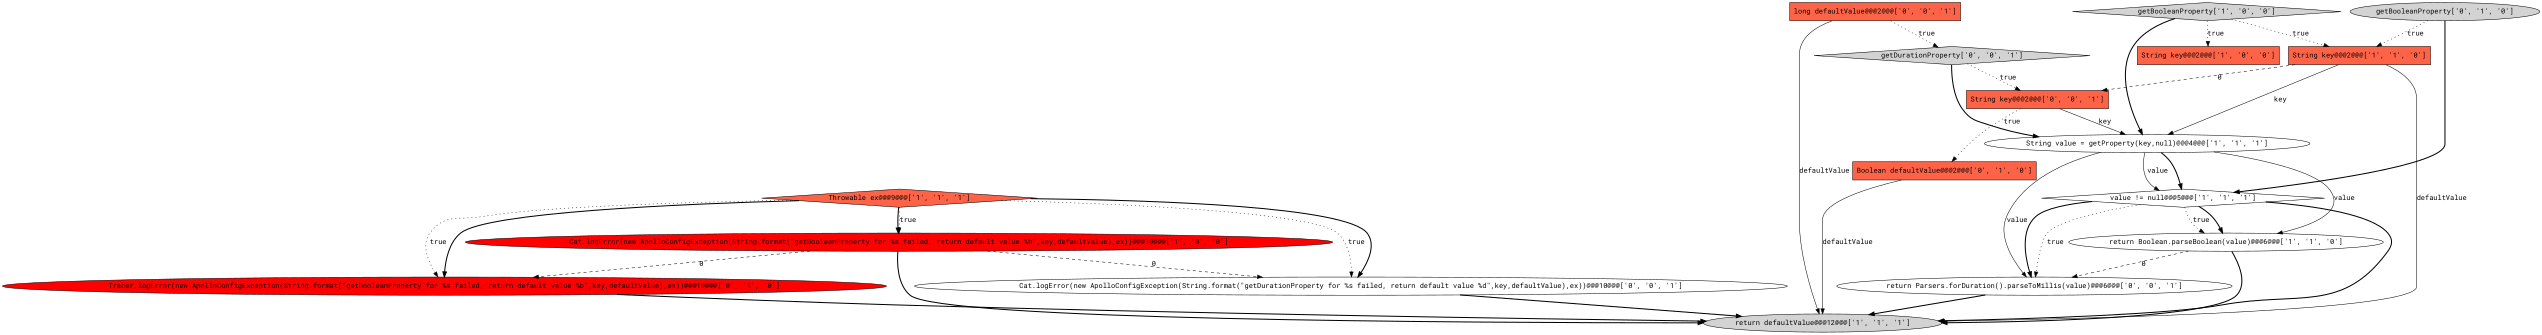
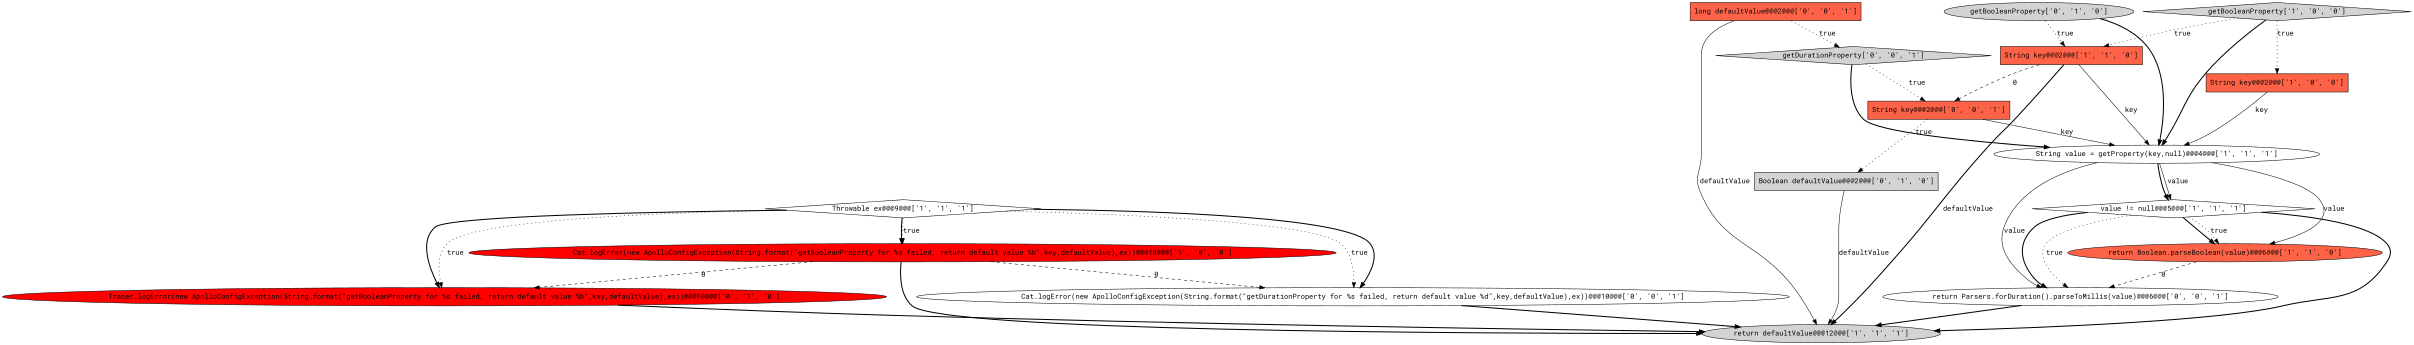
edge "String key@@@2@@@['1', '0', '0']" -> "String value = getProperty(key,null)@@@4@@@['1', '1', '1']": added, label "key"
edge "getBooleanProperty['0', '1', '0']" -> "value != null@@@5@@@['1', '1', '1']": now "getBooleanProperty['0', '1', '0']" -> "String value = getProperty(key,null)@@@4@@@['1', '1', '1']"
node "Boolean defaultValue@@@2@@@['0', '1', '0']": fillcolor tomato -> lightgray
node "Throwable ex@@@9@@@['1', '1', '1']": fillcolor tomato -> white
node "return Boolean.parseBoolean(value)@@@6@@@['1', '1', '0']": fillcolor white -> tomato
edge "String key@@@2@@@['1', '1', '0']" -> "return defaultValue@@@12@@@['1', '1', '1']": style solid -> bold
edge "return Boolean.parseBoolean(value)@@@6@@@['1', '1', '0']" -> "return defaultValue@@@12@@@['1', '1', '1']": removed
